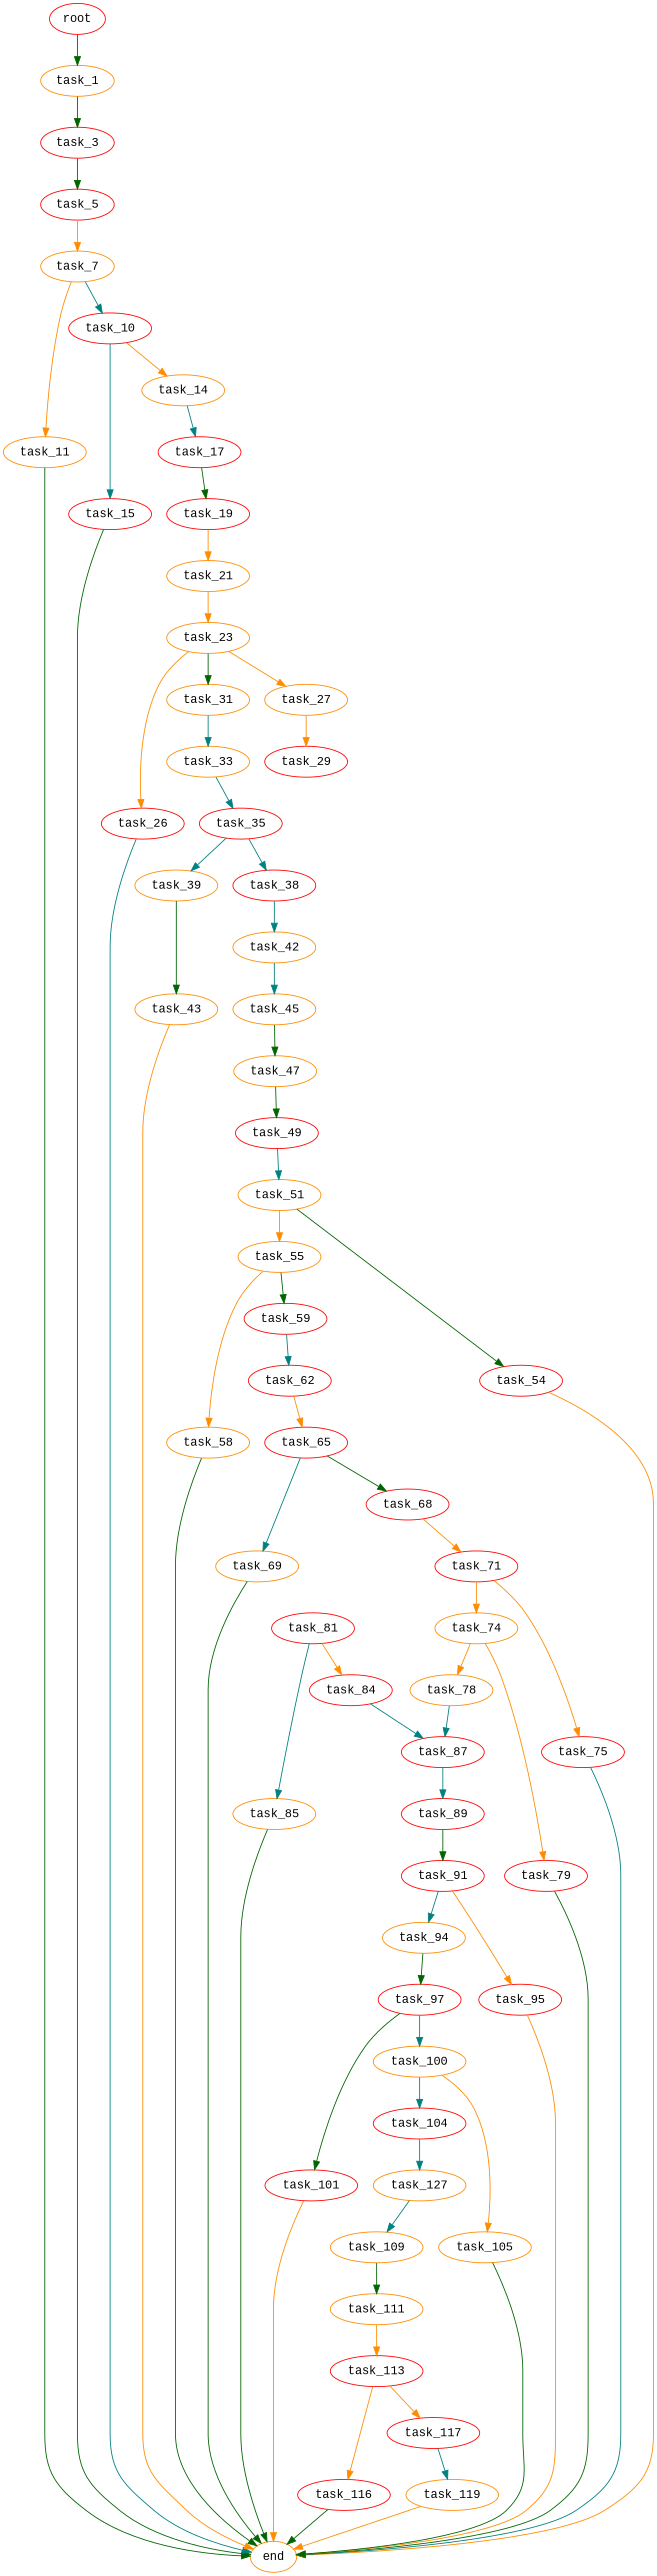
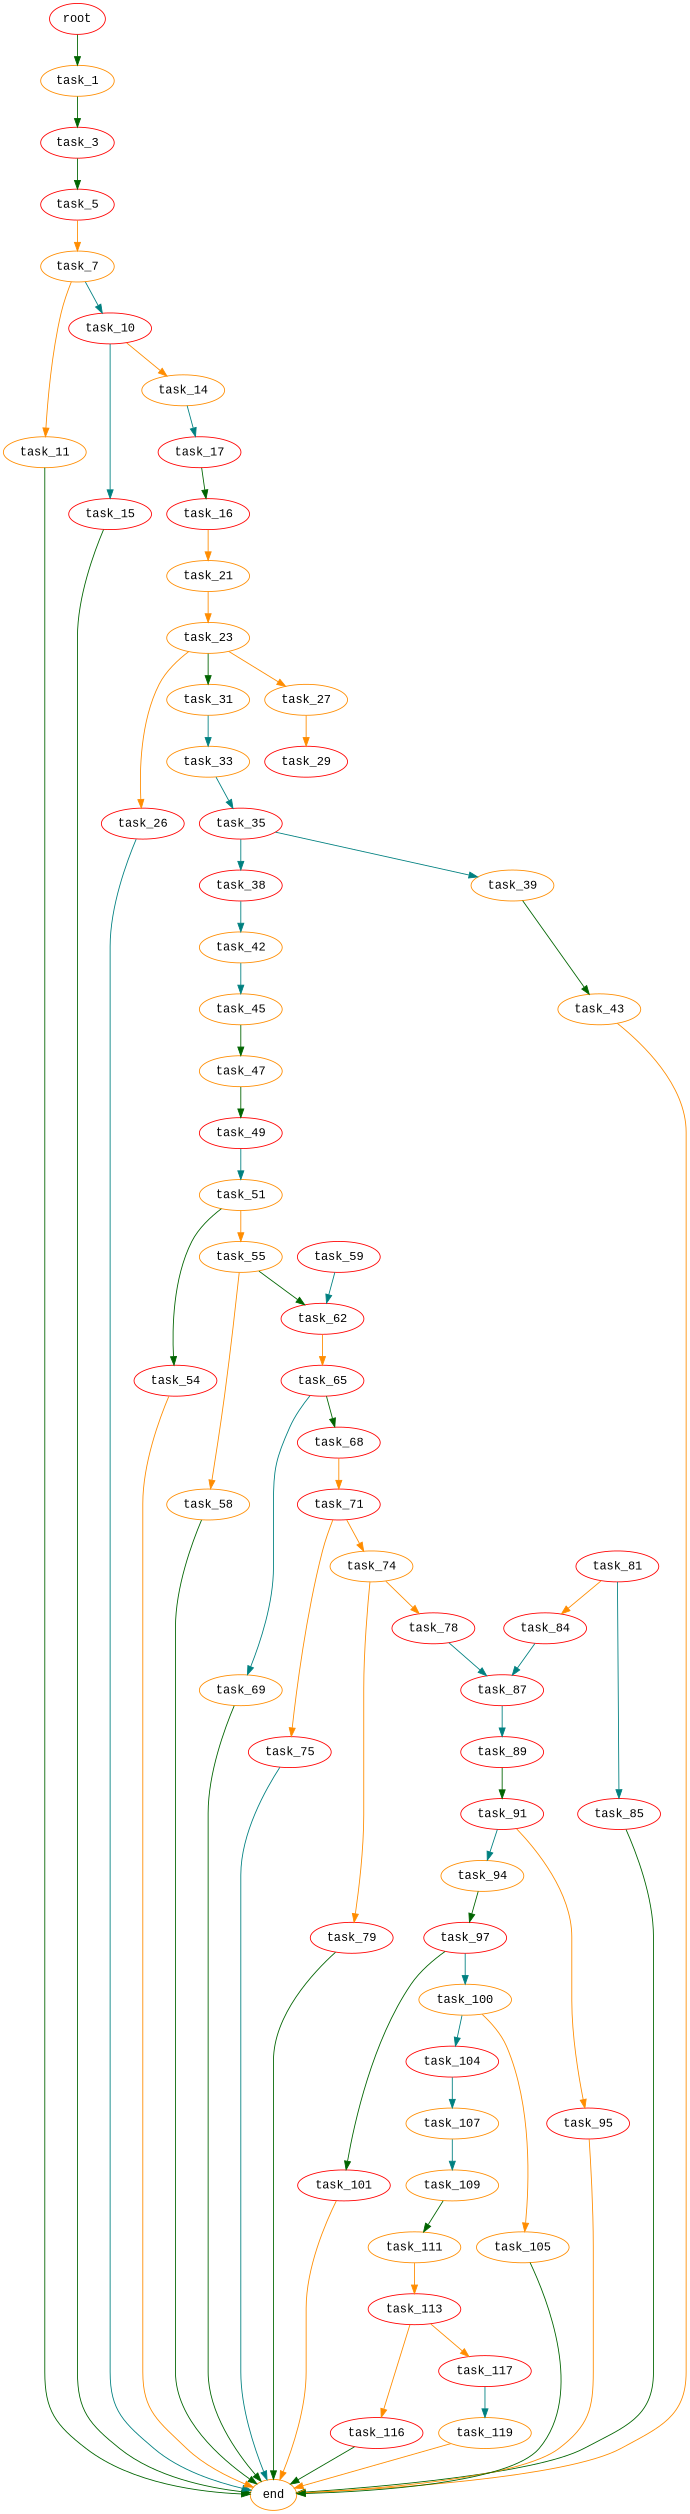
node "task_19": label "task_19" -> "task_16"
edge "task_55" -> "task_59": now "task_55" -> "task_62"
node "task_78": color darkorange -> red
node "task_85": color darkorange -> red
node "task_127": label "task_127" -> "task_107"
